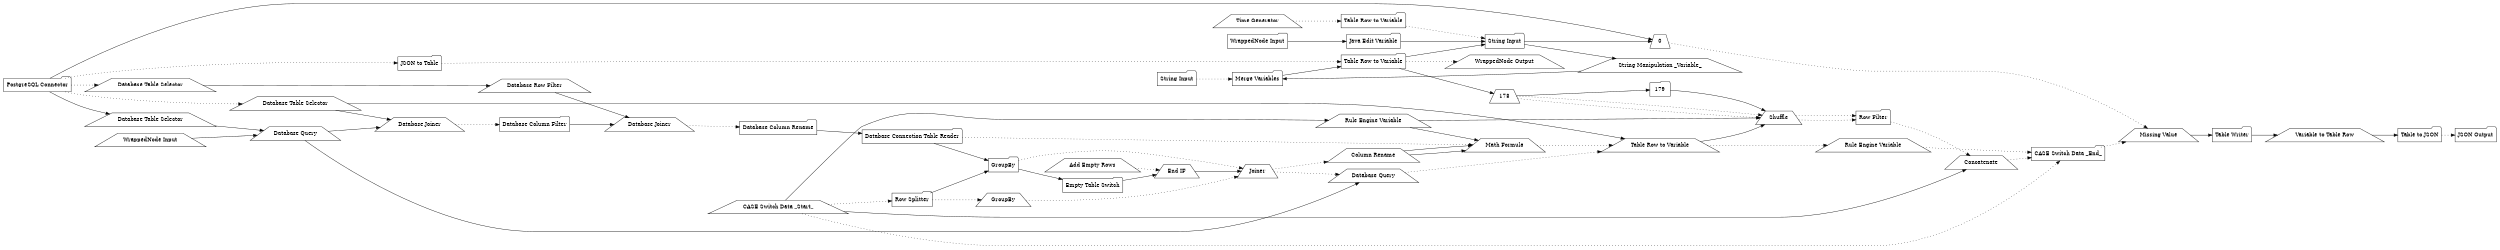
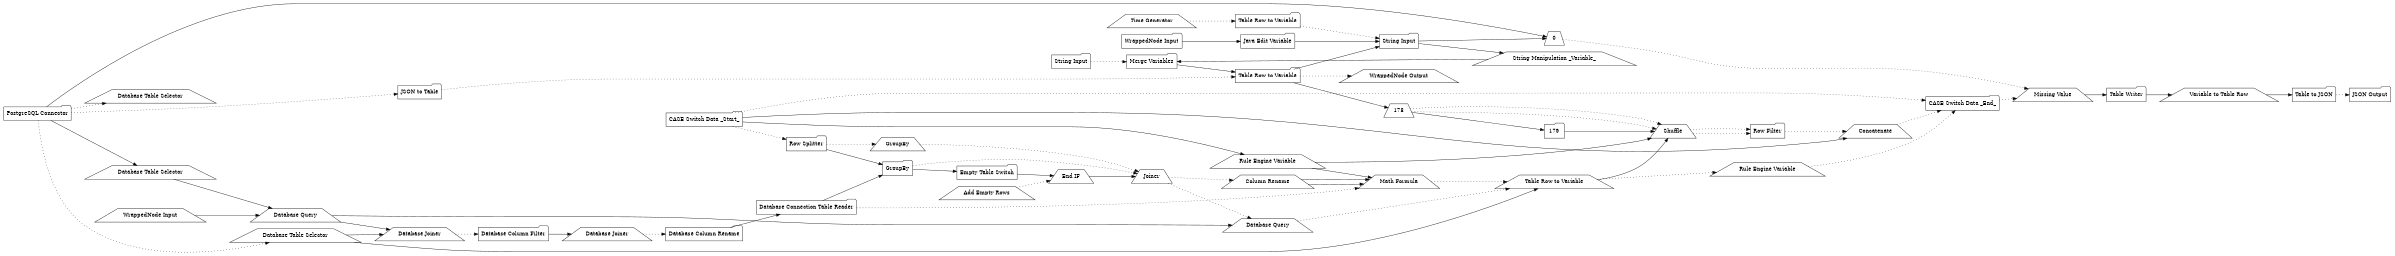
node "Database Row Filter": removed
node "CASE Switch Data _Start_": shape trapezium -> folder
